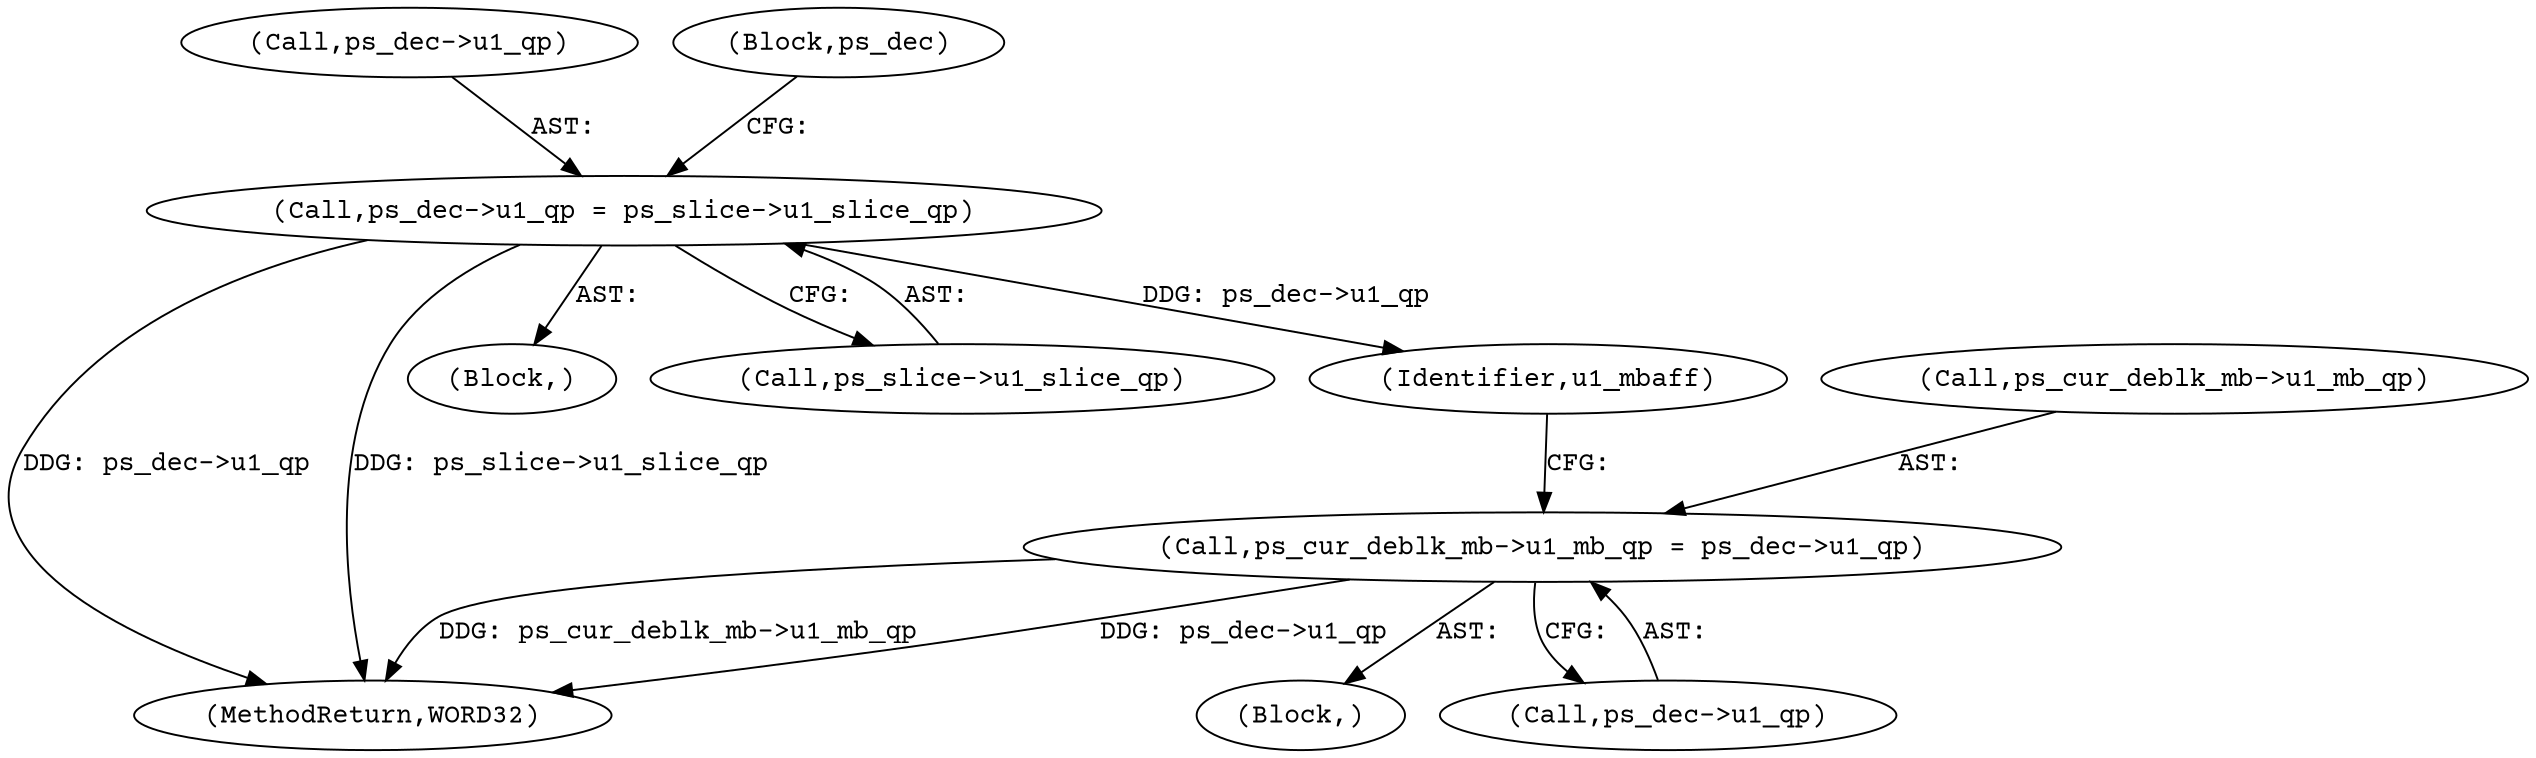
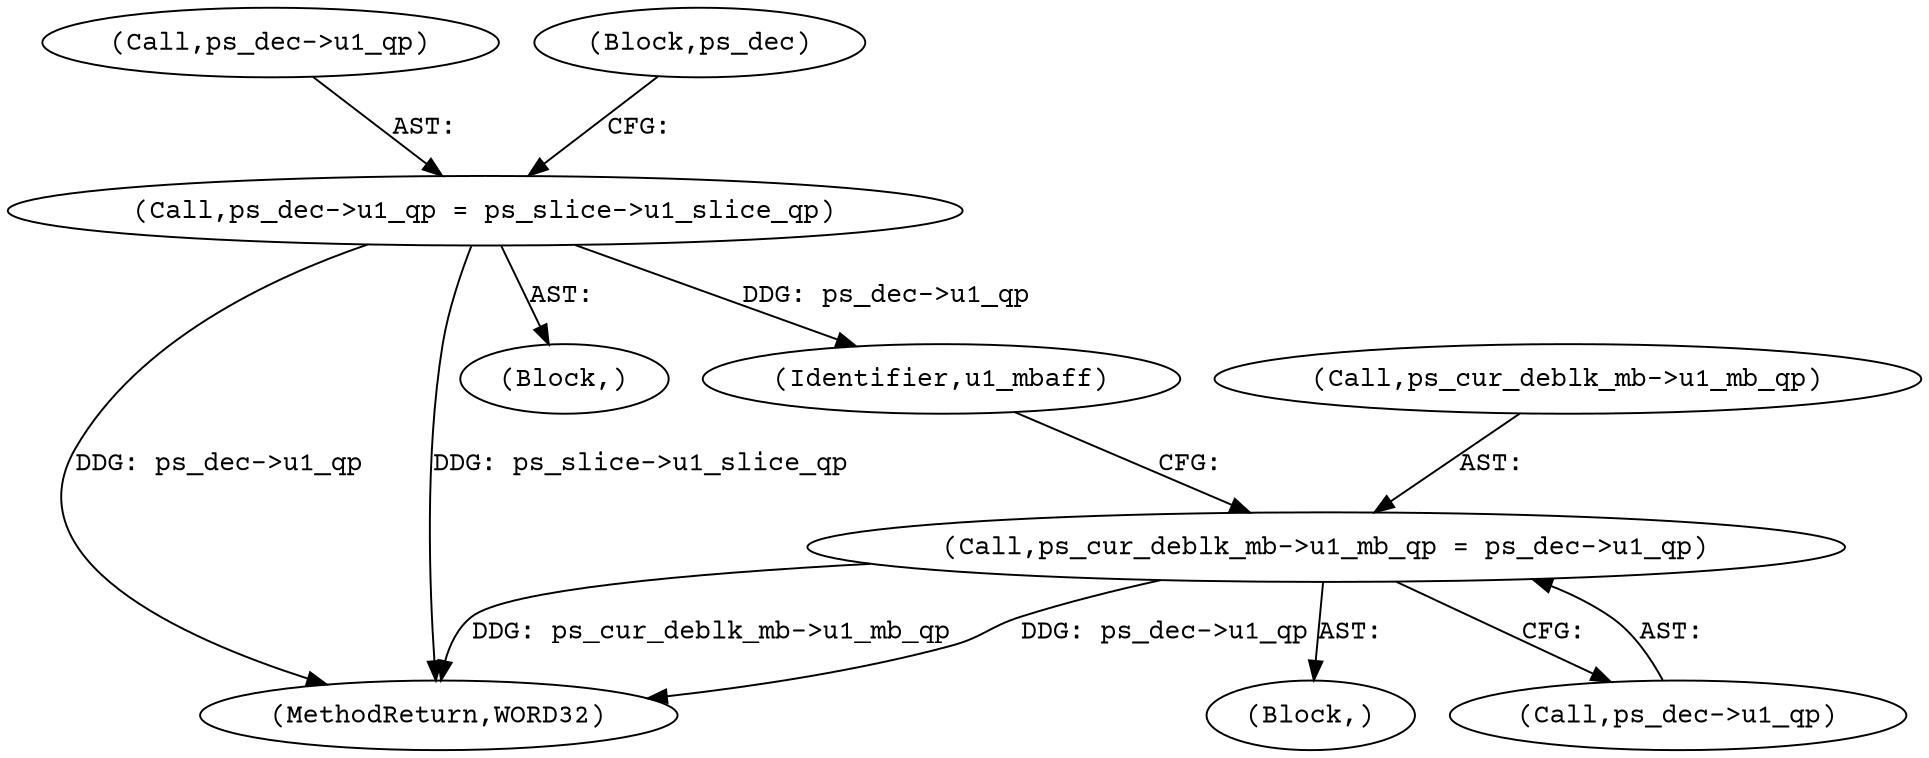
node "(Call,ps_slice->u1_slice_qp)": removed
